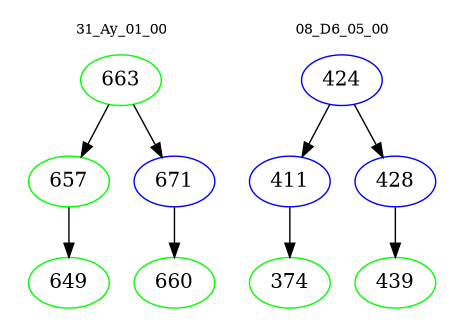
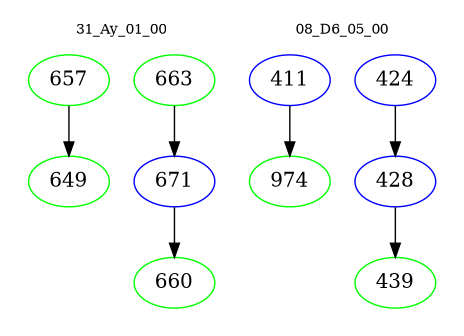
edge "663" -> "657": removed
edge "424" -> "411": removed
node "374": label "374" -> "974"
